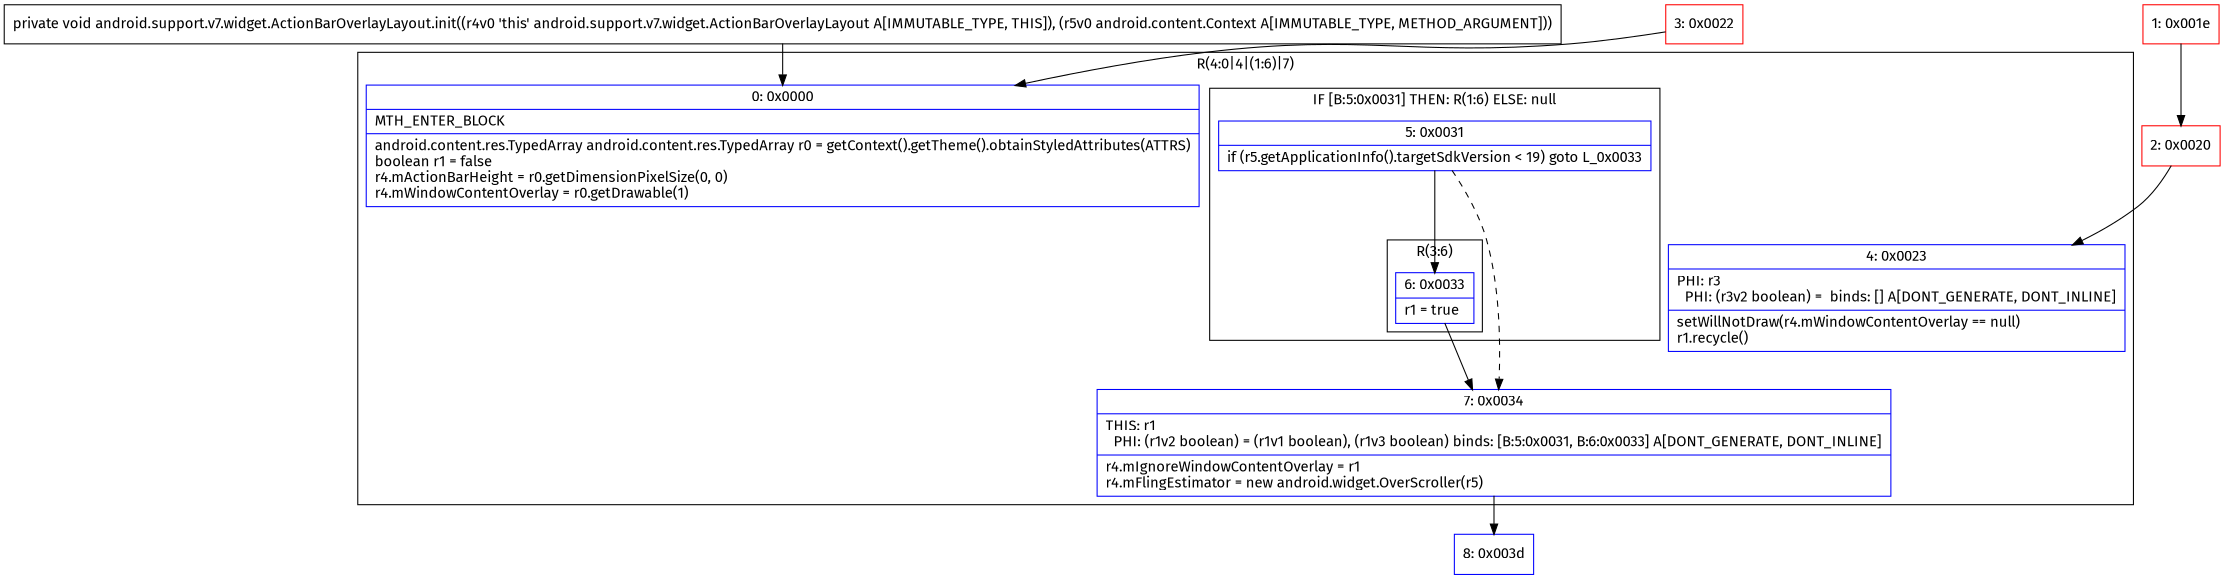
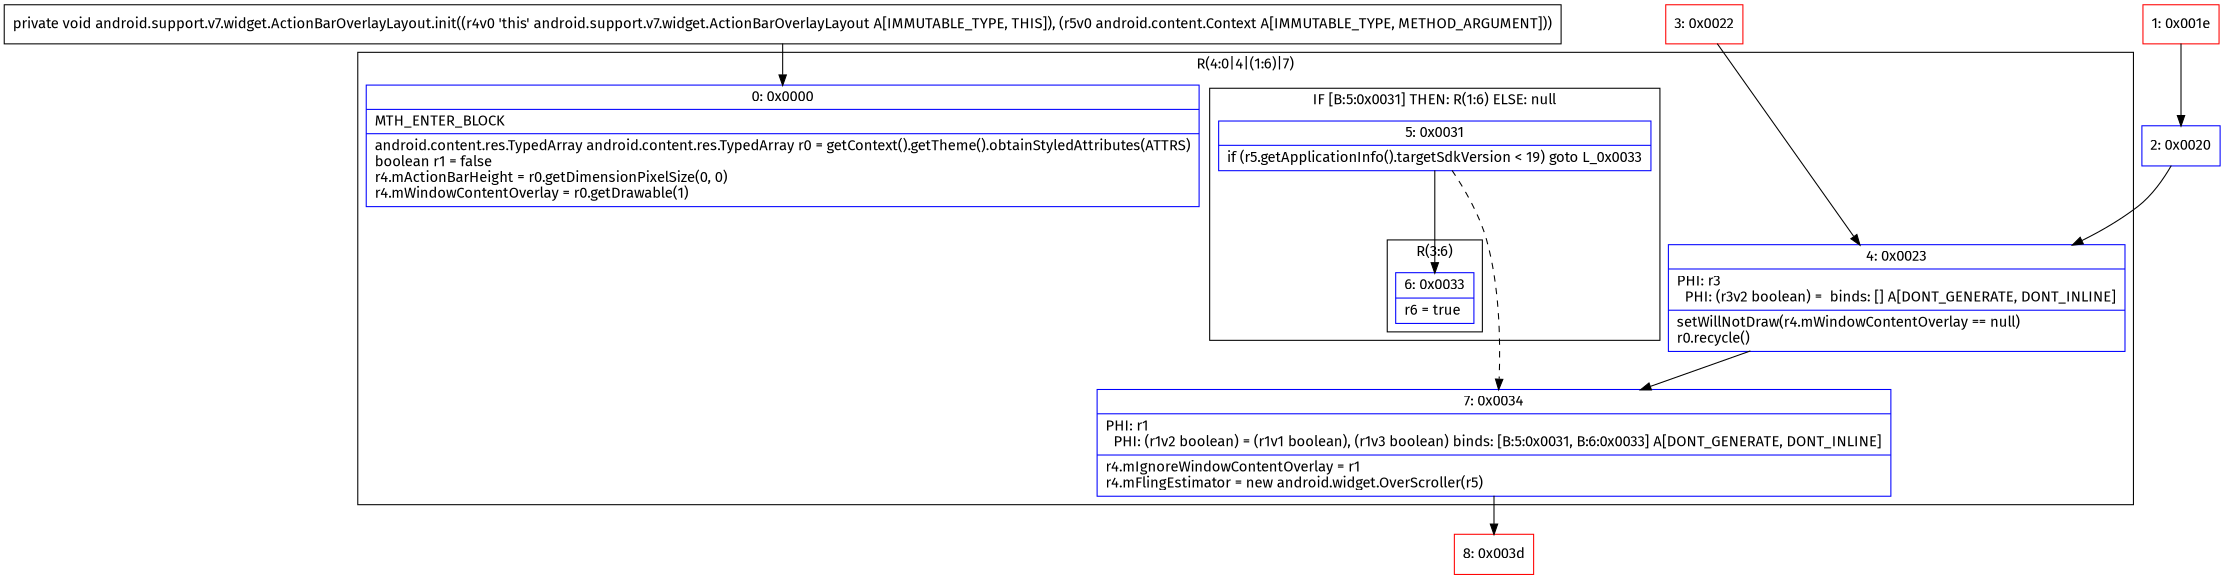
edge "3: 0x0022" -> "0: 0x0000": now "3: 0x0022" -> "4: 0x0023"
node "2: 0x0020": color red -> blue
node "6: 0x0033": text "r1 = true" -> "r6 = true"
node "4: 0x0023": text "r1.recycle()" -> "r0.recycle()"
edge "6: 0x0033" -> "7: 0x0034": now "4: 0x0023" -> "7: 0x0034"
node "7: 0x0034": text "THIS: r1" -> "PHI: r1"
node "8: 0x003d": color blue -> red
